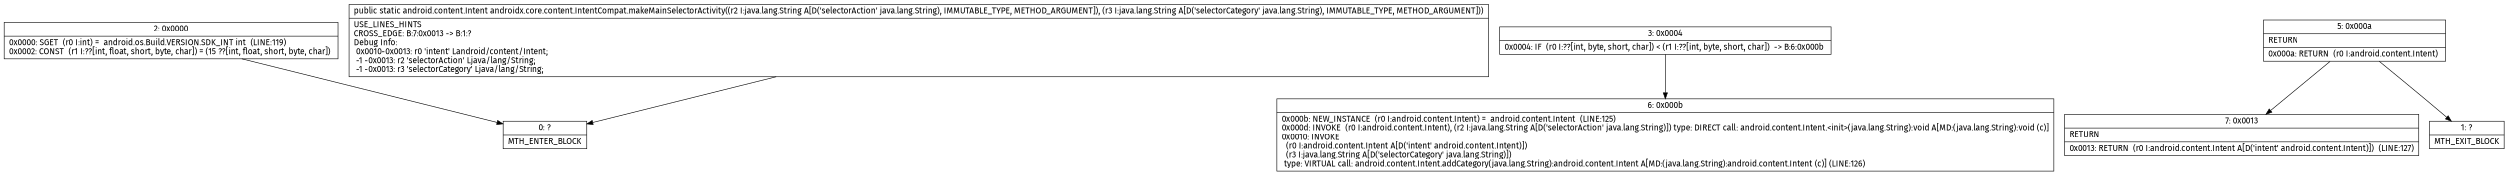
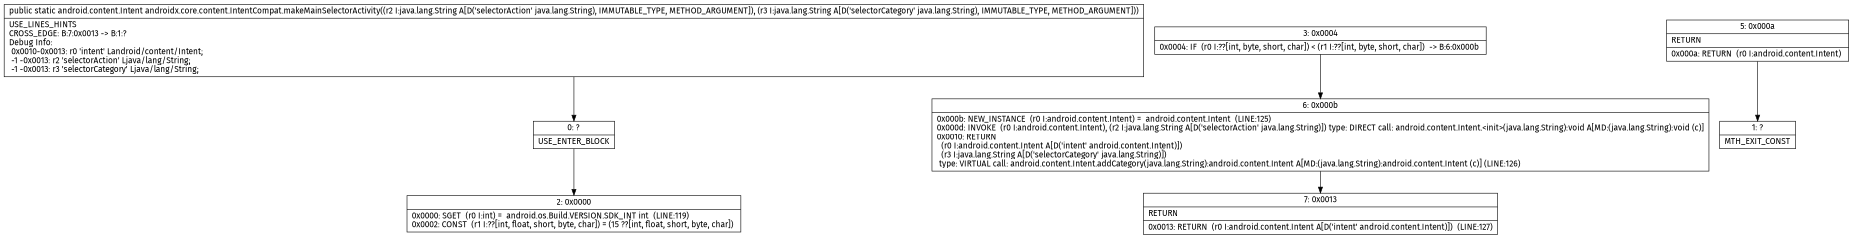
edge "5: 0x000a" -> "7: 0x0013": now "6: 0x000b" -> "7: 0x0013"
edge "2: 0x0000" -> "0: ?": reversed
node "6: 0x000b": text "0x0010: INVOKE" -> "0x0010: RETURN"
node "0: ?": text "MTH_ENTER_BLOCK" -> "USE_ENTER_BLOCK"
node "1: ?": text "MTH_EXIT_BLOCK" -> "MTH_EXIT_CONST"
